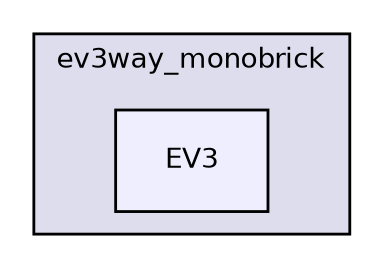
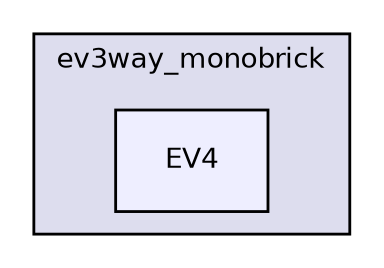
node "EV3": label "EV3" -> "EV4"
